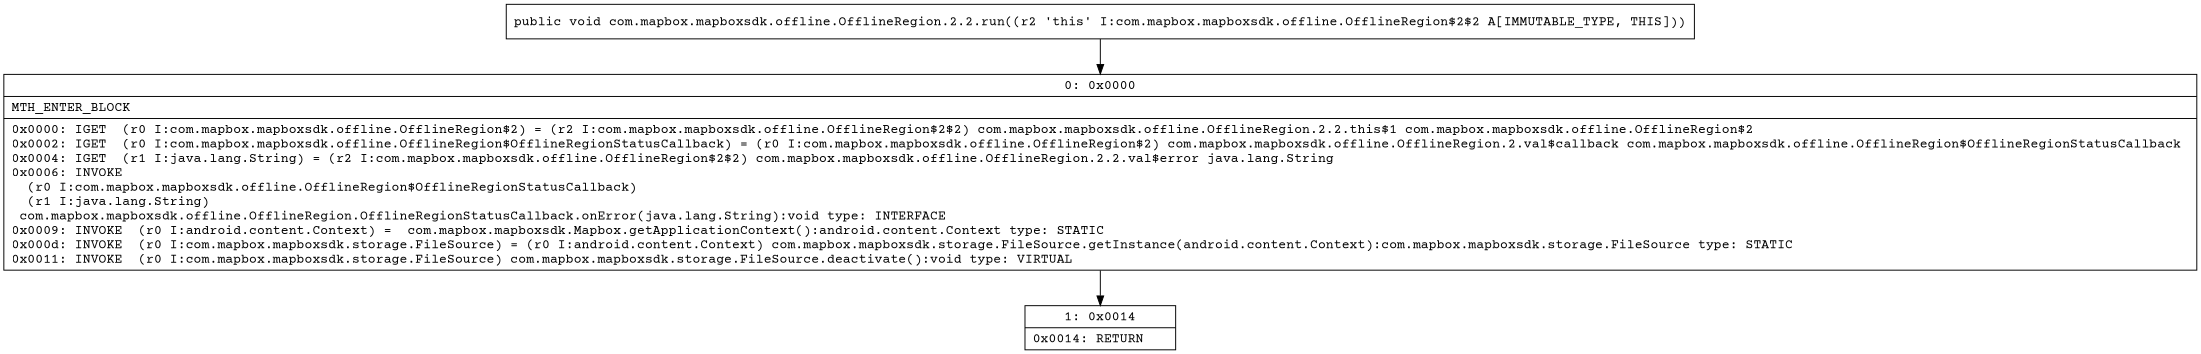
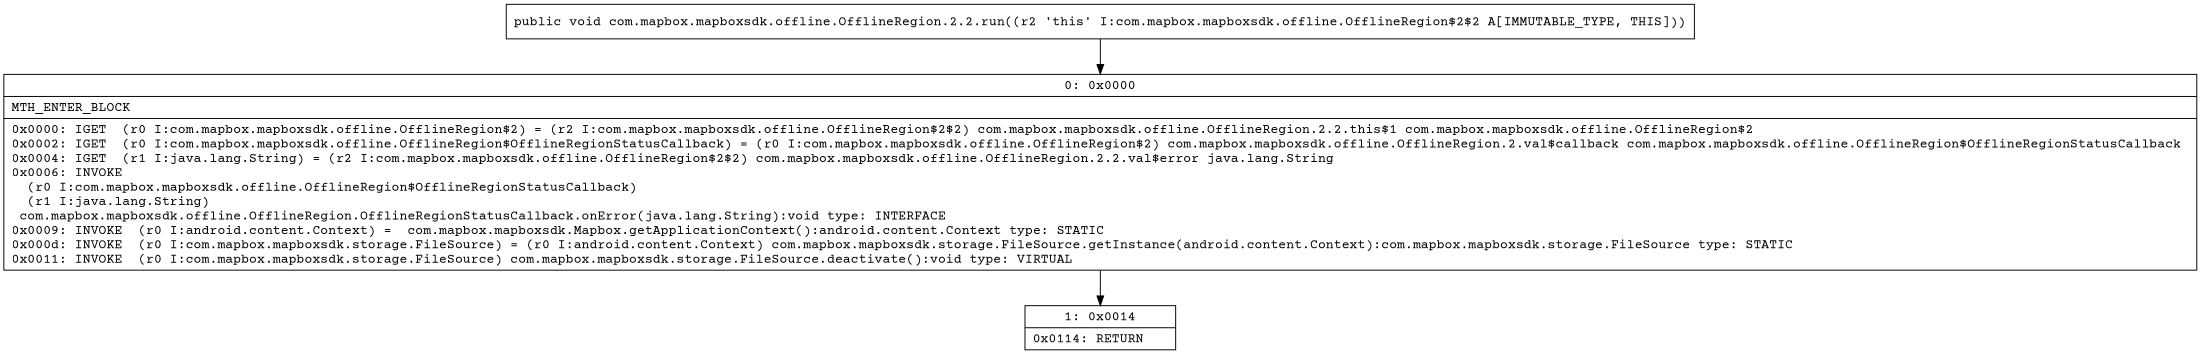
node "1: 0x0014": text "0x0014: RETURN" -> "0x0114: RETURN"
